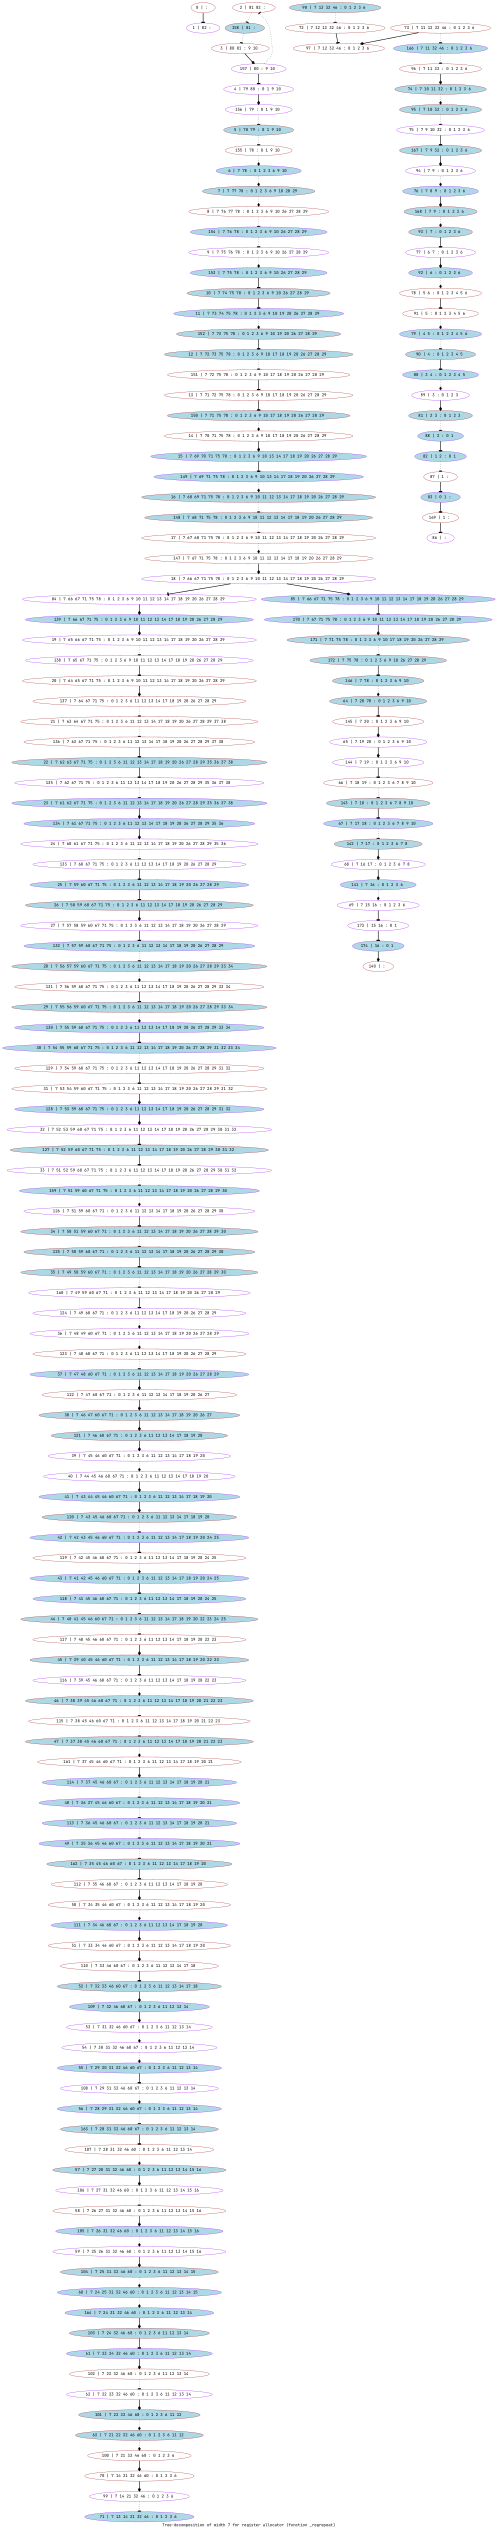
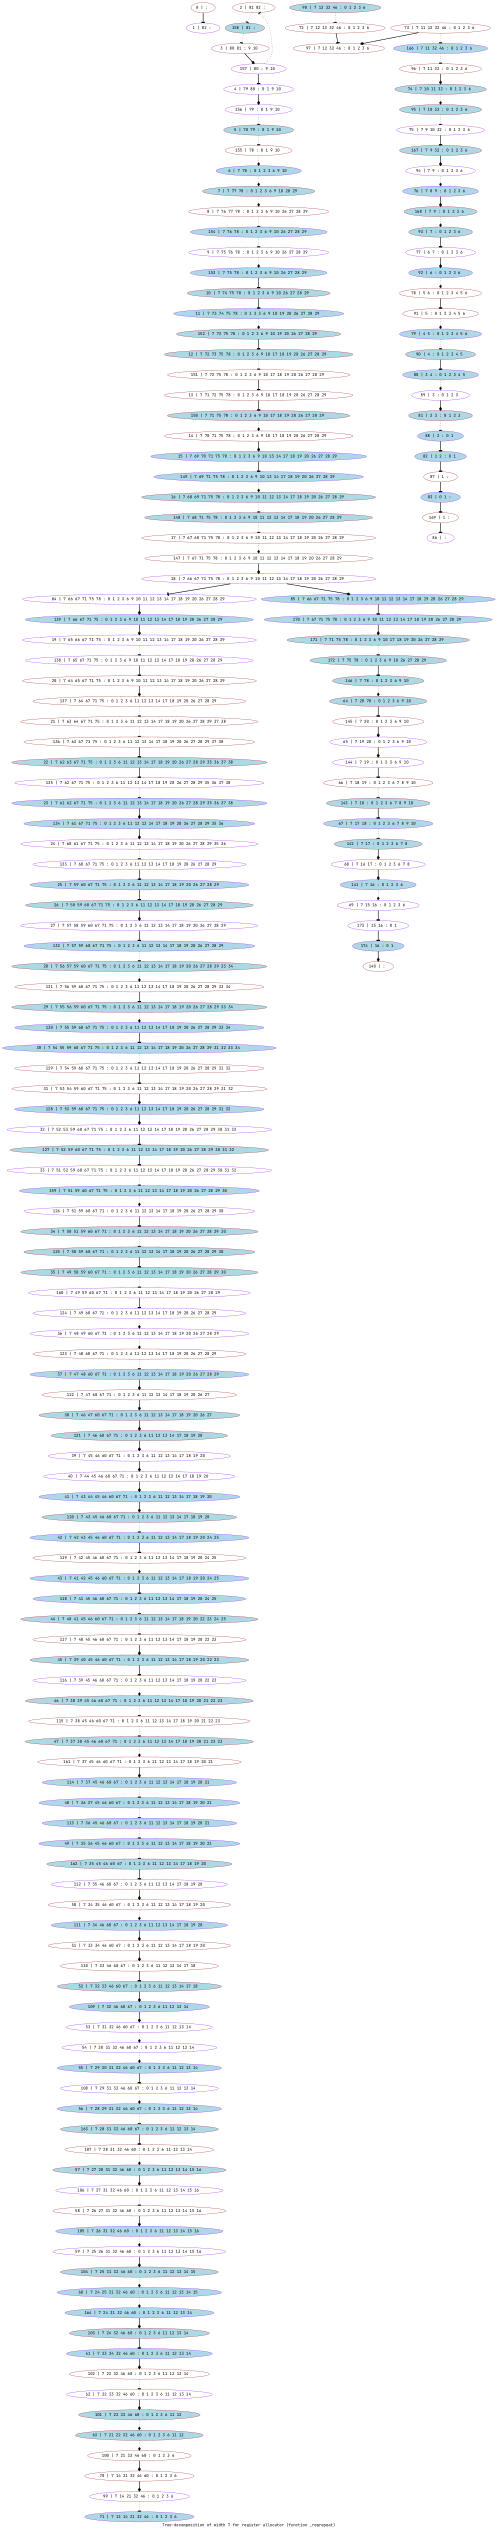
edge "82 | 1 2 : 0 1" -> "87 | 1 :": style dotted -> bold
edge "39 | 7 45 46 60 67 71 : 0 1 2 3 6 11 12 13 14 17 18 19 20" -> "40 | 7 44 45 46 60 67 71 : 0 1 2 3 6 11 12 13 14 17 18 19 20": style dotted -> bold
node "112 | 7 35 46 60 67 : 0 1 2 3 6 11 12 13 14 17 18 19 20": color brown -> purple
